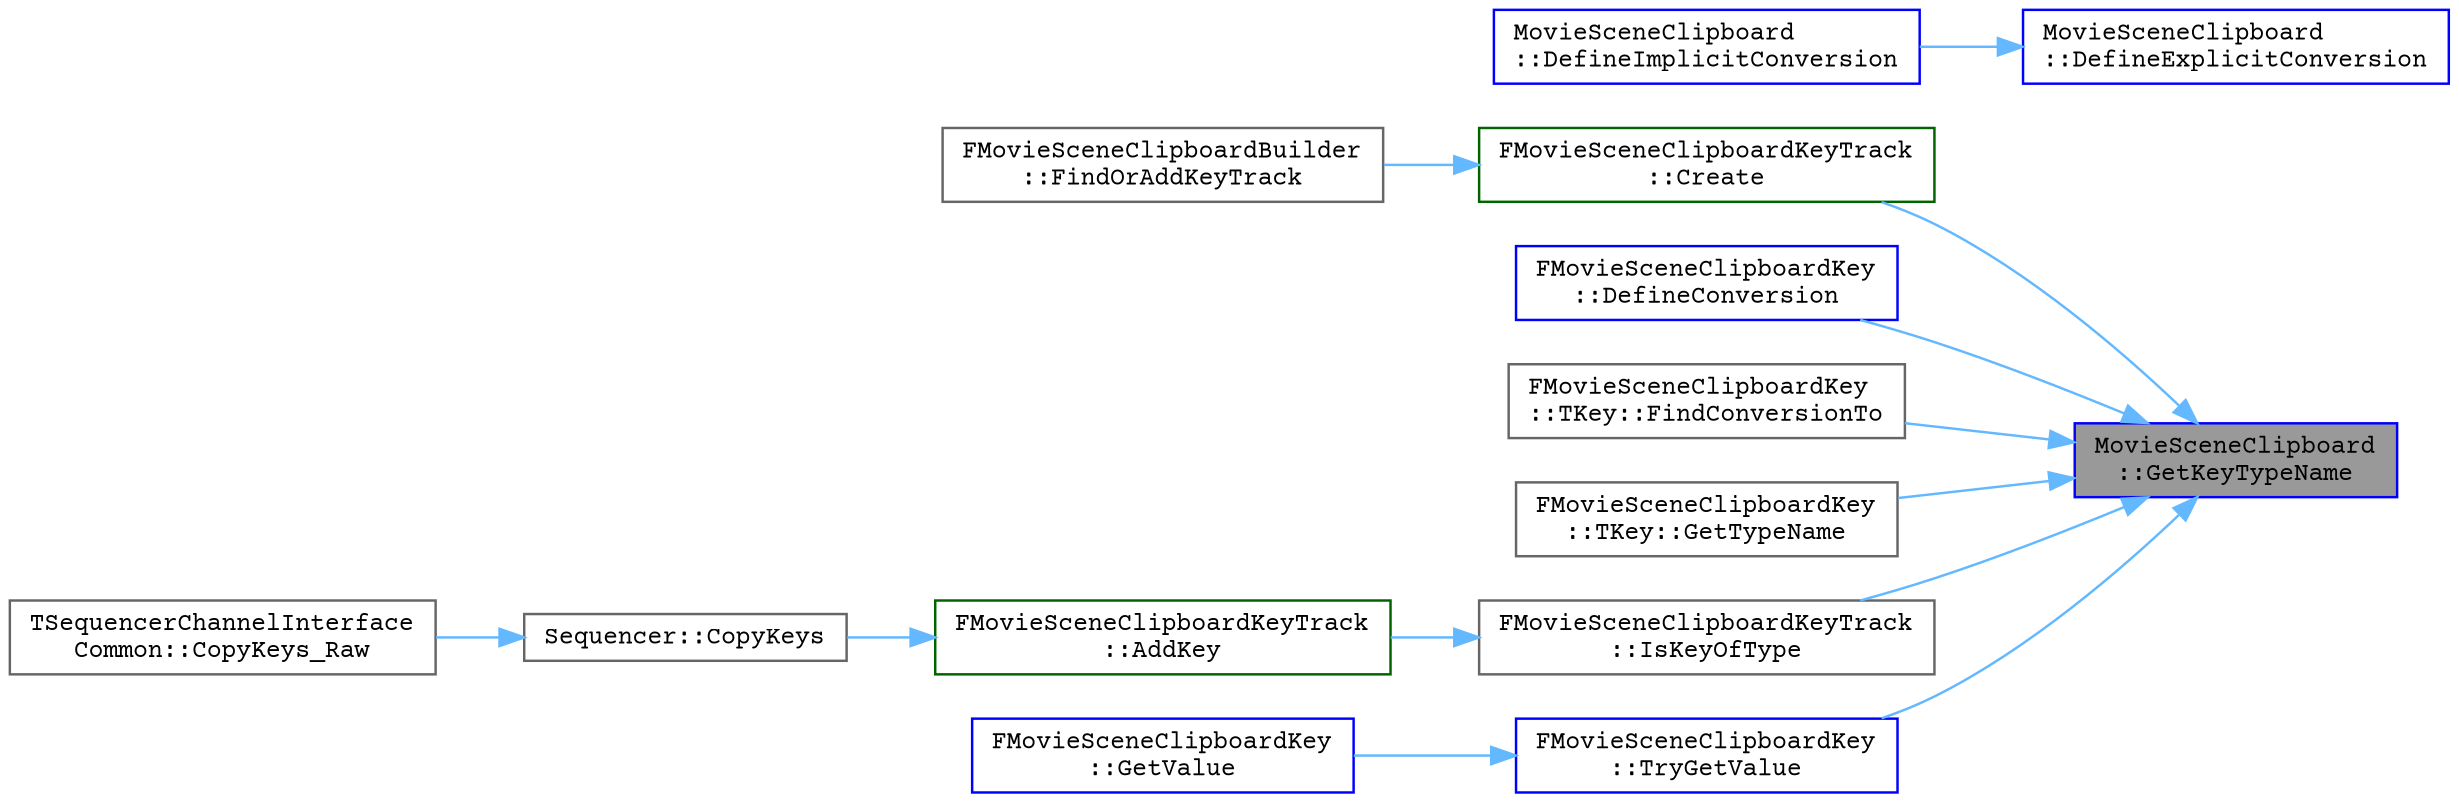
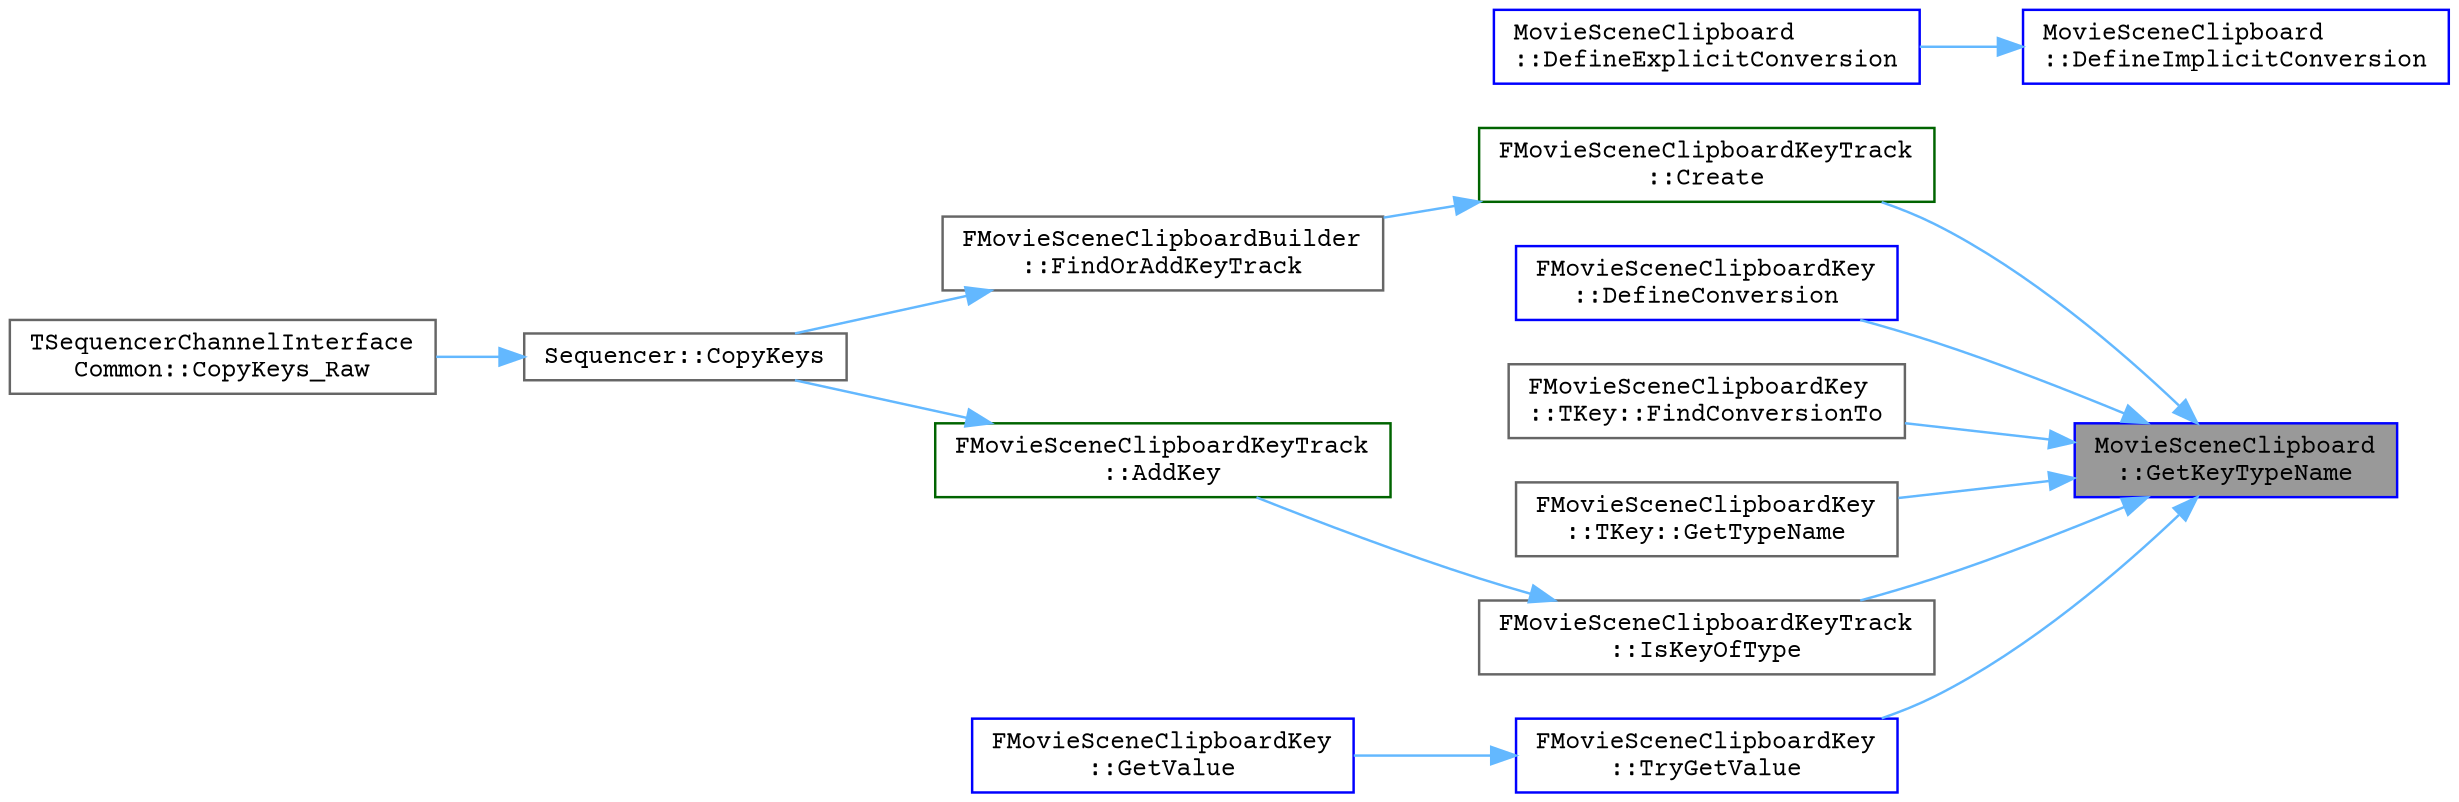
edge "MovieSceneClipboard ::DefineImplicitConversion" -> "MovieSceneClipboard ::DefineExplicitConversion": reversed
edge "Sequencer::CopyKeys" -> "FMovieSceneClipboardBuilder ::FindOrAddKeyTrack": added
